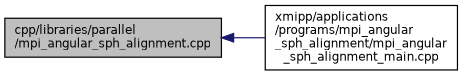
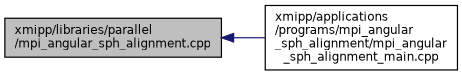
node "cpp/libraries/parallel /mpi_angular_sph_alignment.cpp": label "cpp/libraries/parallel /mpi_angular_sph_alignment.cpp" -> "xmipp/libraries/parallel /mpi_angular_sph_alignment.cpp"
